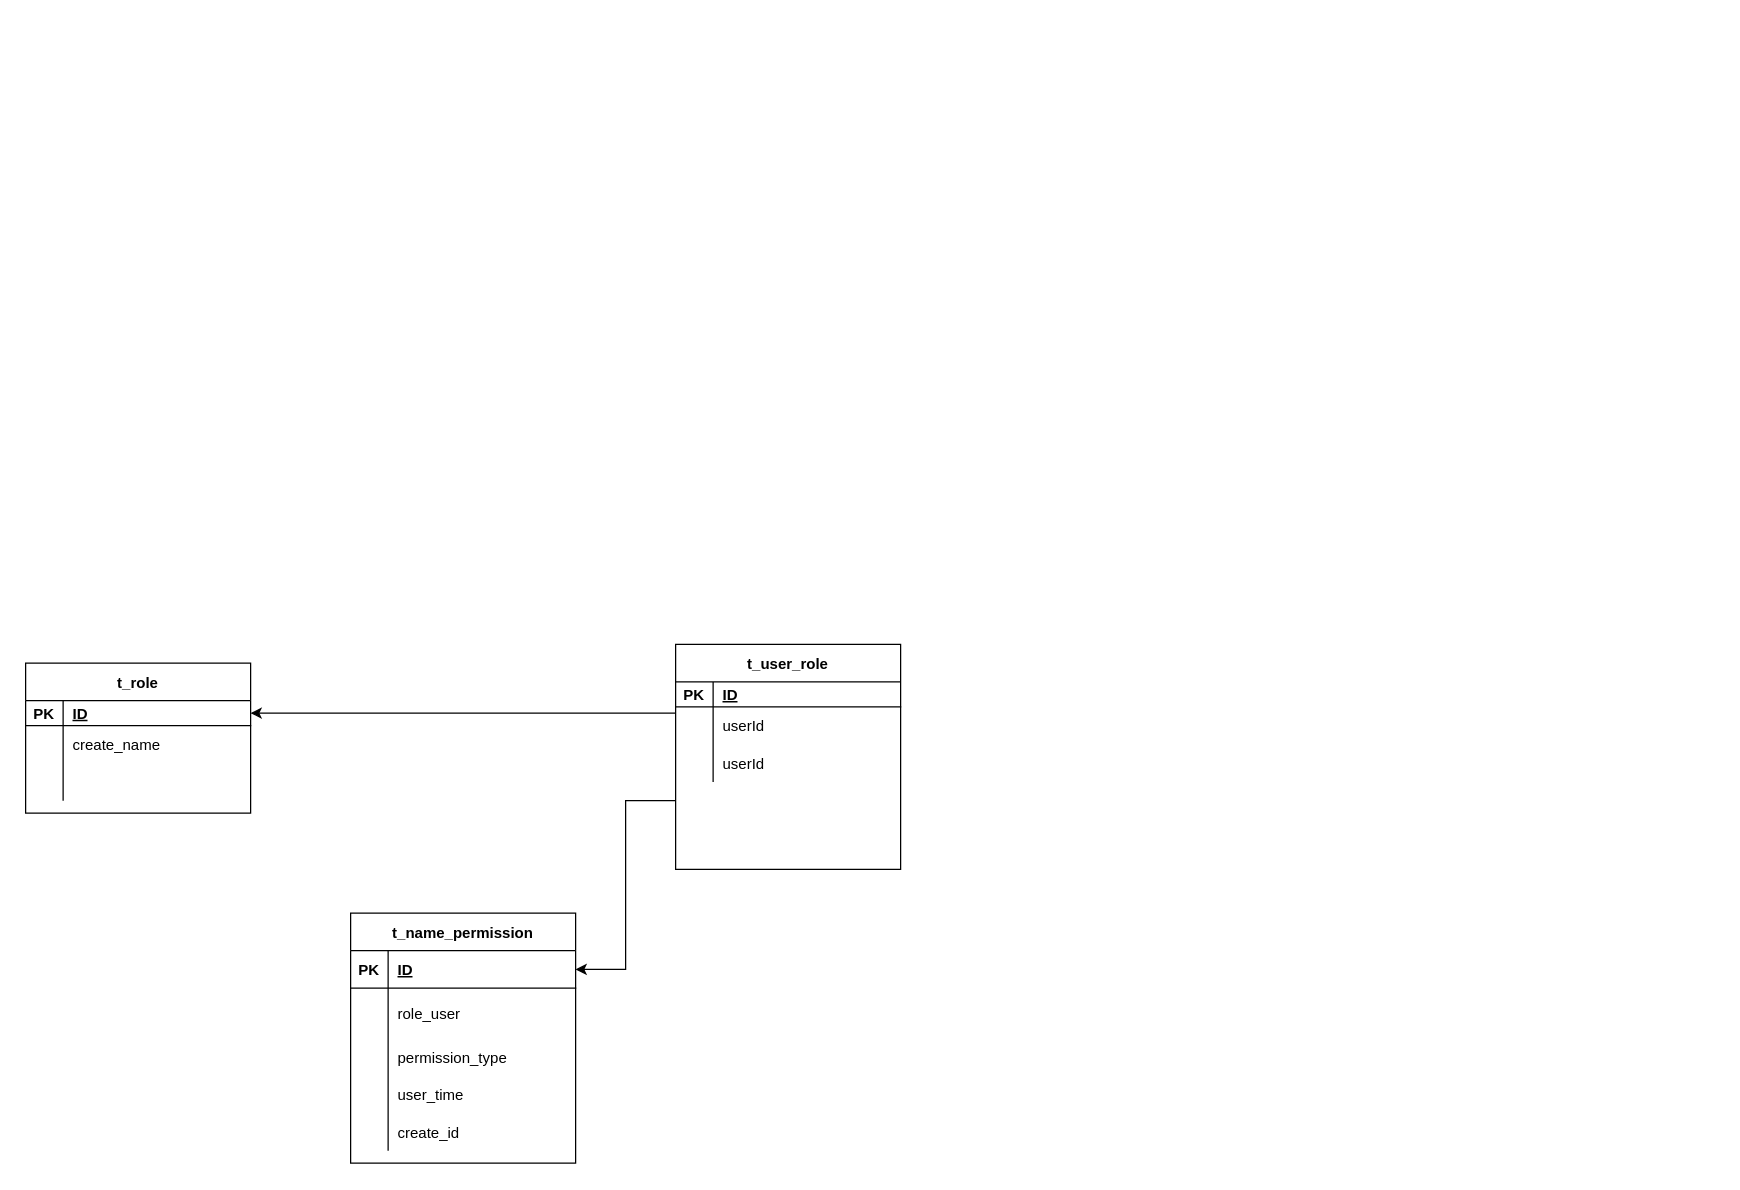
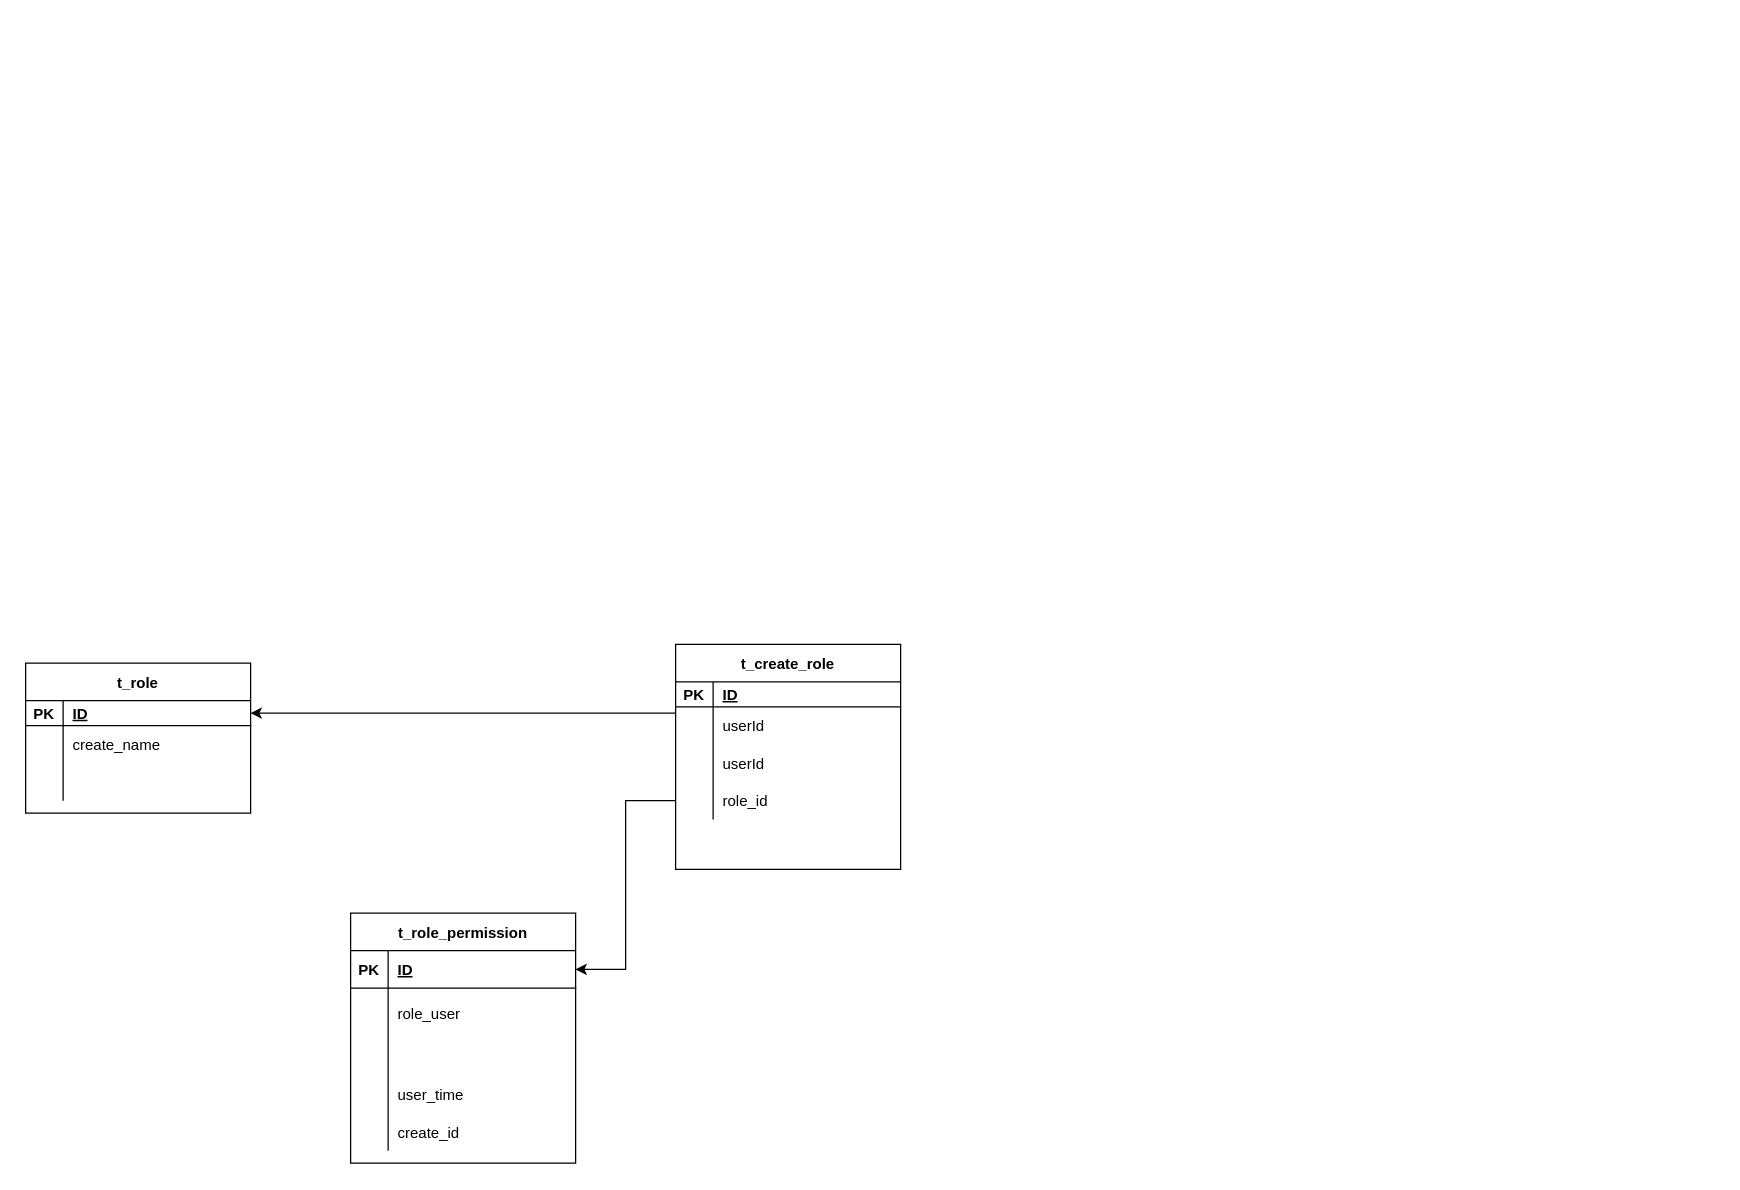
node "t_user_role": label "t_user_role" -> "t_create_role"
node "role_id": added
node "t_name_permission": label "t_name_permission" -> "t_role_permission"
node "permission_type": removed
